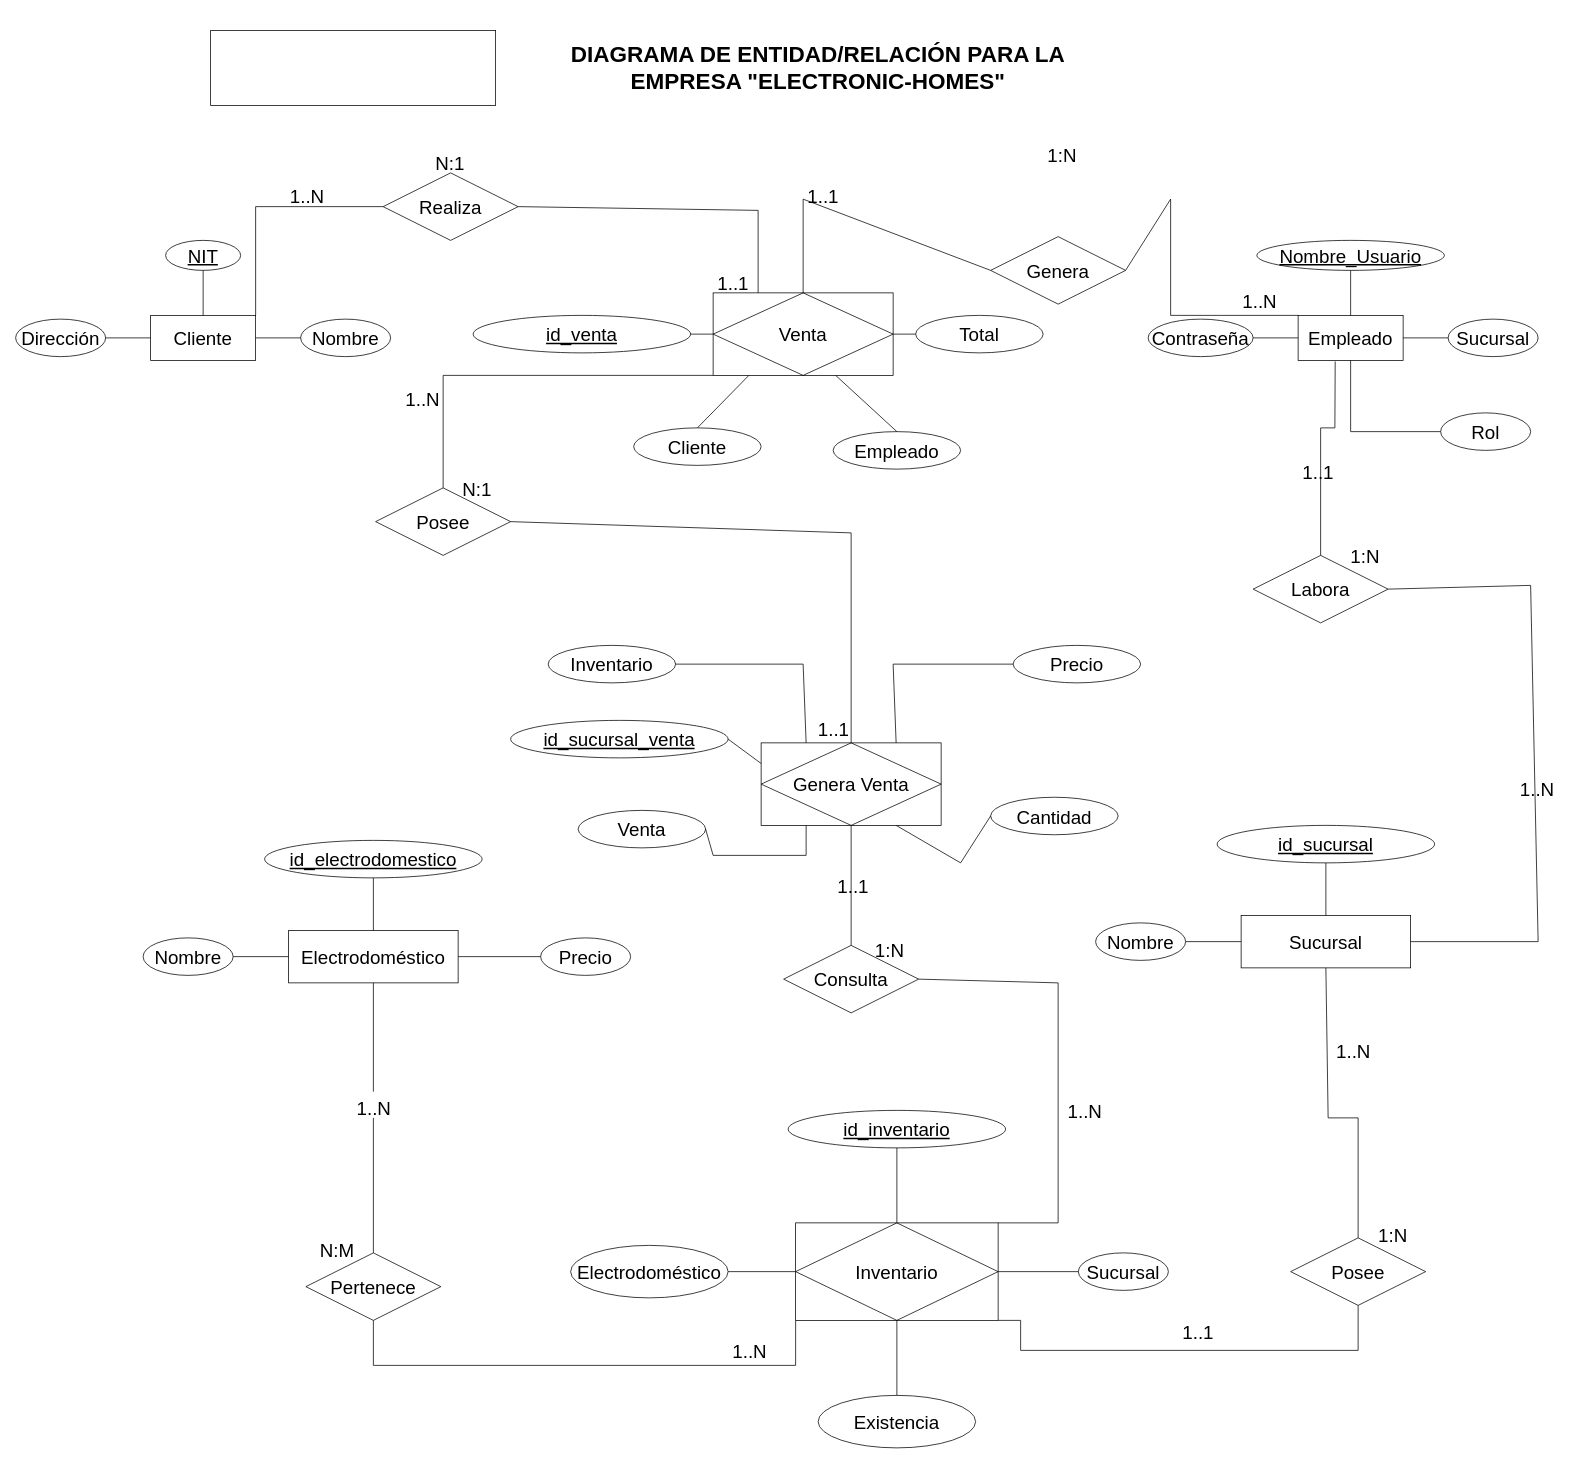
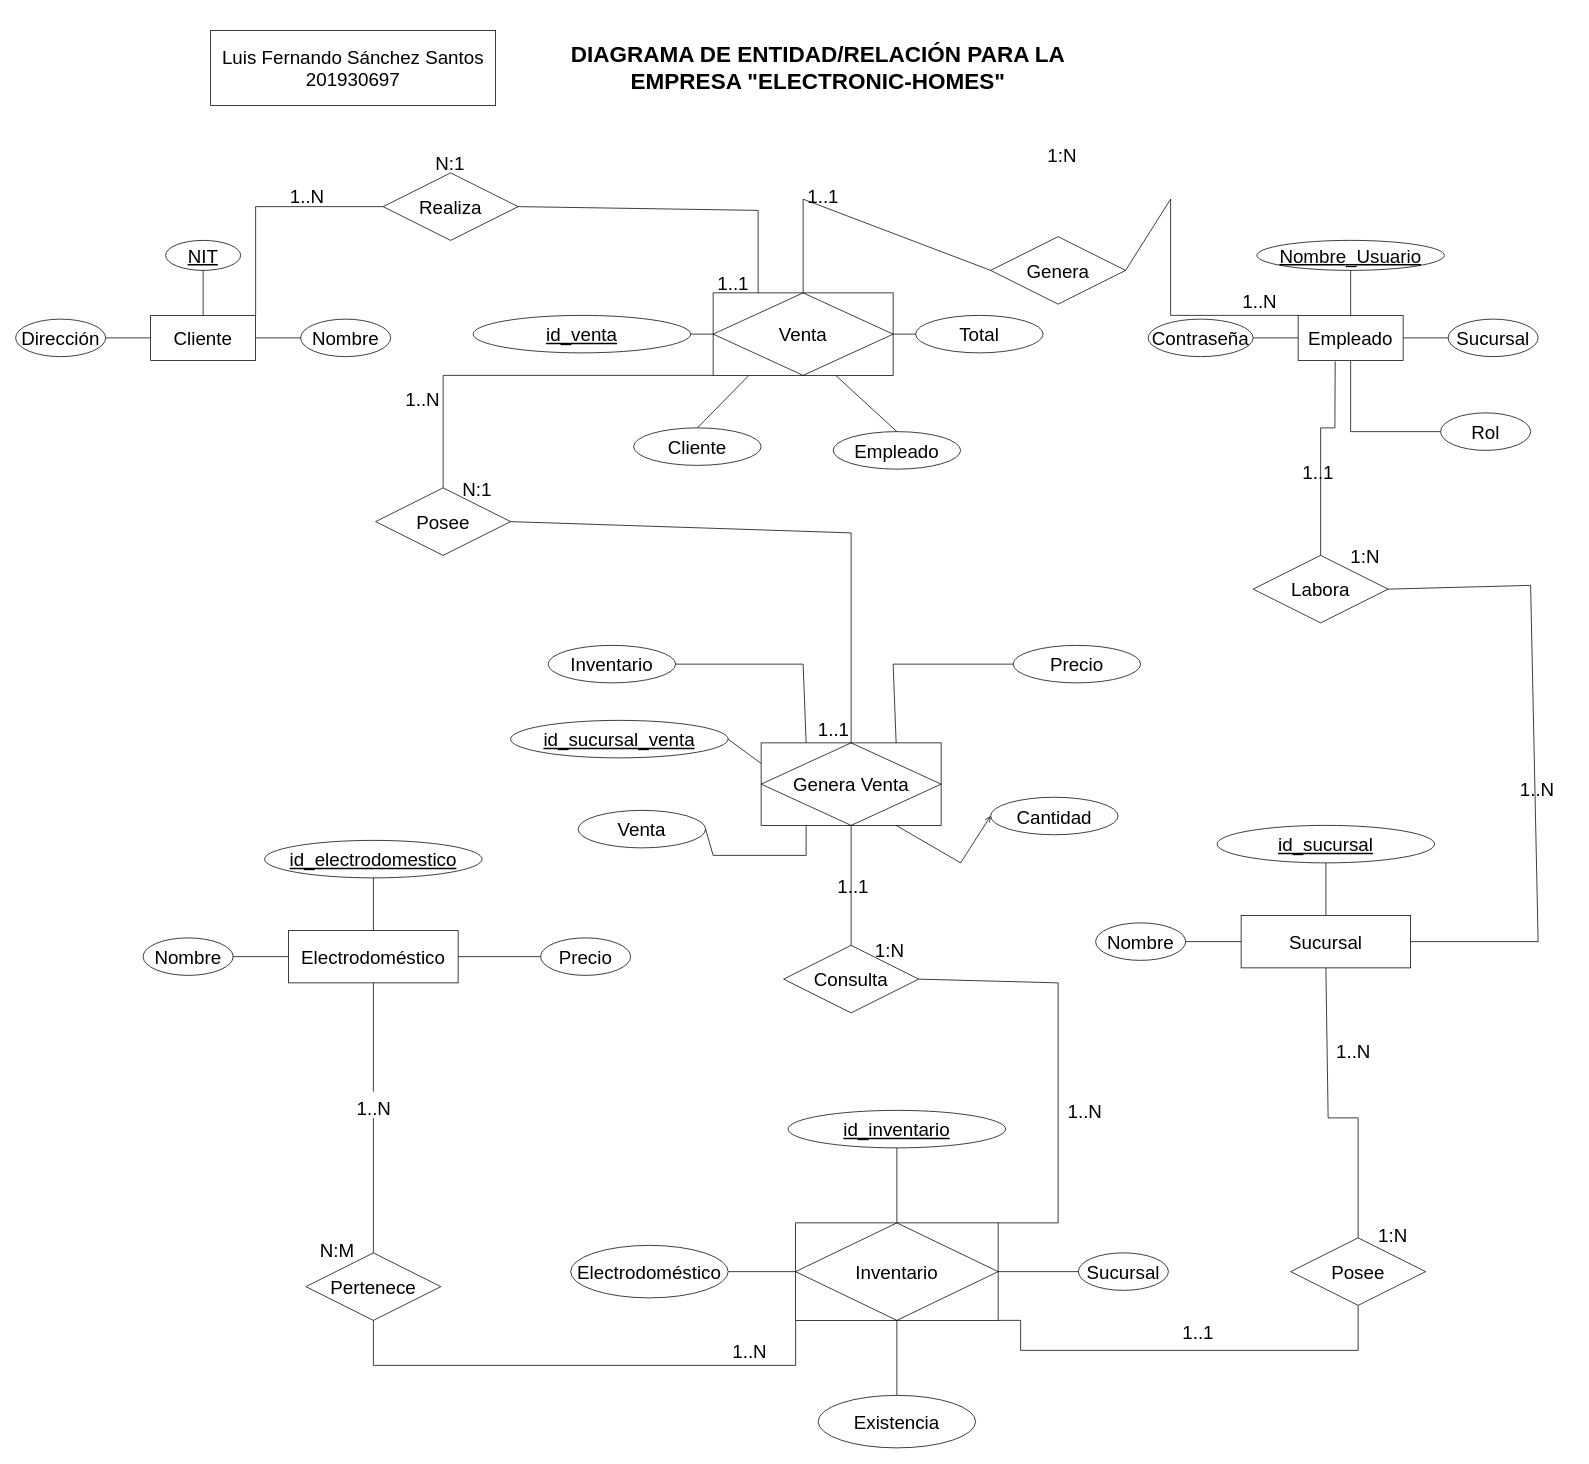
node "Luis Fernando Sánchez Santos 201930697": added
edge "Genera Venta" -- "Cantidad": arrowhead none -> open
